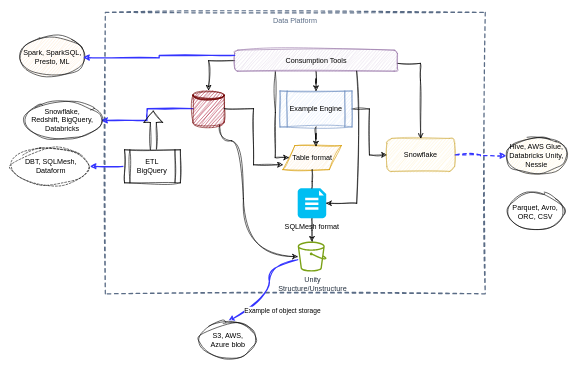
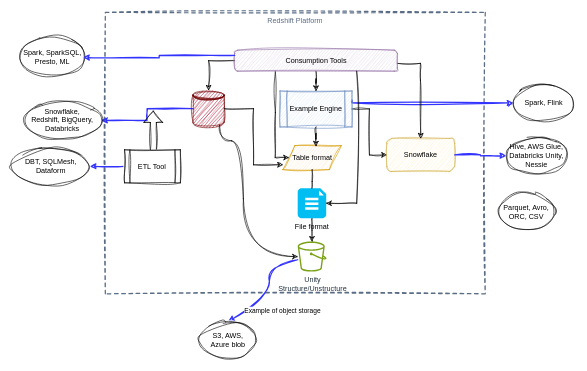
node "Data Platform": label "Data Platform" -> "Redshift Platform"
node "Spark, SparkSQL, Presto, ML": fillcolor #ffe6cc -> #ffffff
edge "Example Engine" -> "Spark, Flink": added
node "Spark, Flink": added
edge "Consumption Tools" -> "Snowflake": arrowhead open -> classic
edge "Snowflake" -> "Hive, AWS Glue, Databricks Unity, Nessie": style dashed -> solid
node "Hive, AWS Glue, Databricks Unity, Nessie": fillcolor #fff2cc -> #ffffff
node "DBT, SQLMesh, Dataform": style dashed -> solid
node "ETL BigQuery": label "ETL BigQuery" -> "ETL Tool"
node "Parquet, Avro,ORC, CSV": moved (535, 211) -> (526, 211)
node "SQLMesh format": label "SQLMesh format" -> "File format"
